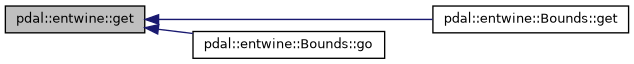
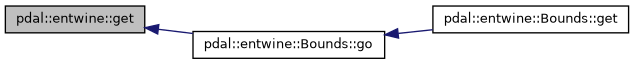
edge "pdal::entwine::Bounds::get" -> "pdal::entwine::get": now "pdal::entwine::Bounds::get" -> "pdal::entwine::Bounds::go"
